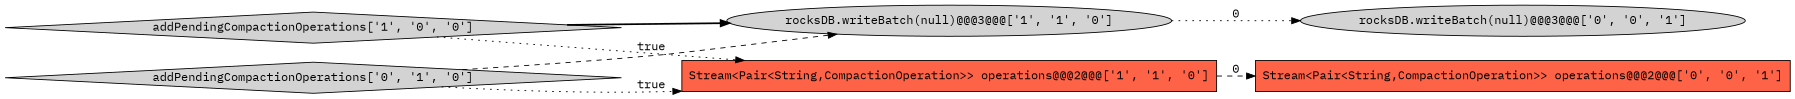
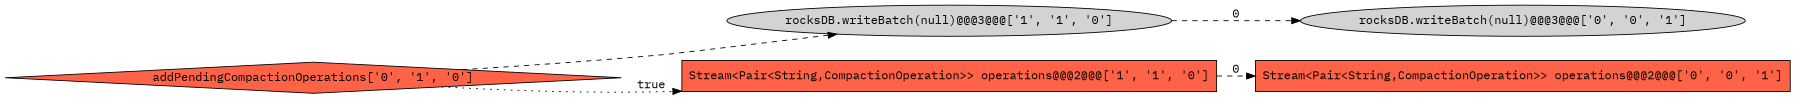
edge "rocksDB.writeBatch(null)@@@3@@@['1', '1', '0']" -> "rocksDB.writeBatch(null)@@@3@@@['0', '0', '1']": style dotted -> dashed
node "addPendingCompactionOperations['1', '0', '0']": removed
node "addPendingCompactionOperations['0', '1', '0']": fillcolor lightgray -> tomato
